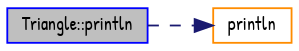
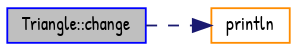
node "Triangle::println": label "Triangle::println" -> "Triangle::change"
